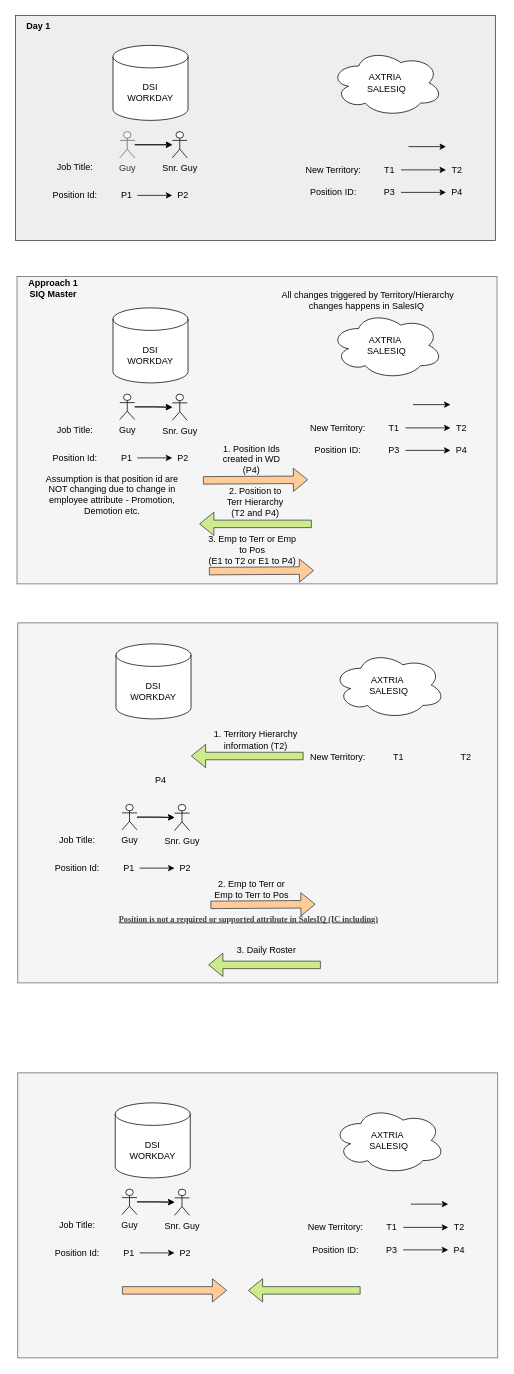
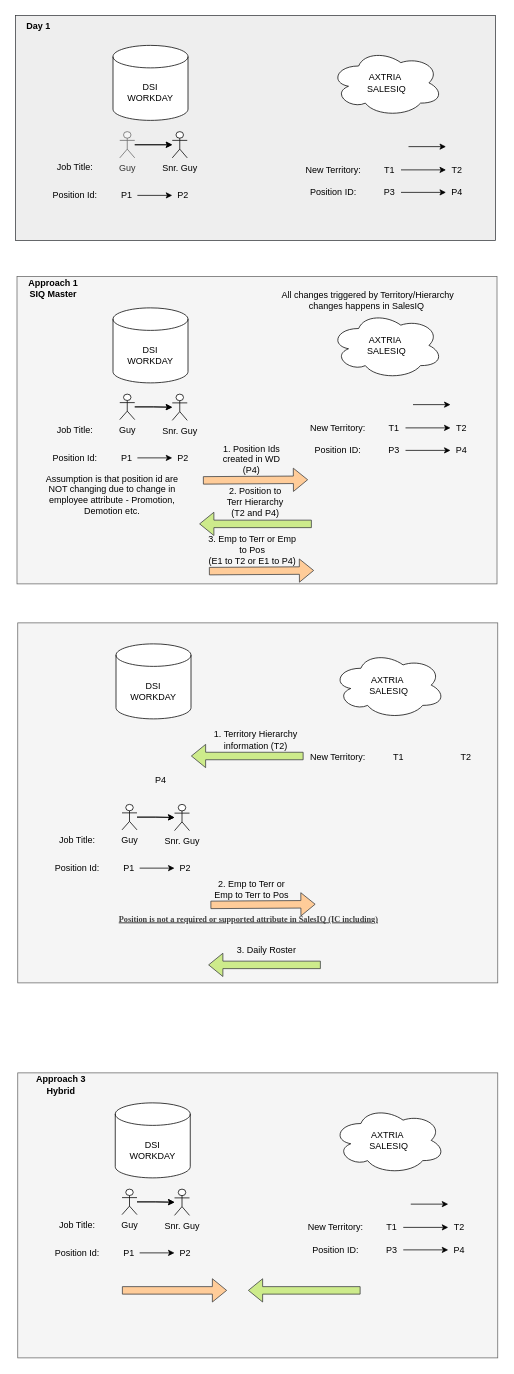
node "Approach 3 Hybrid": added
